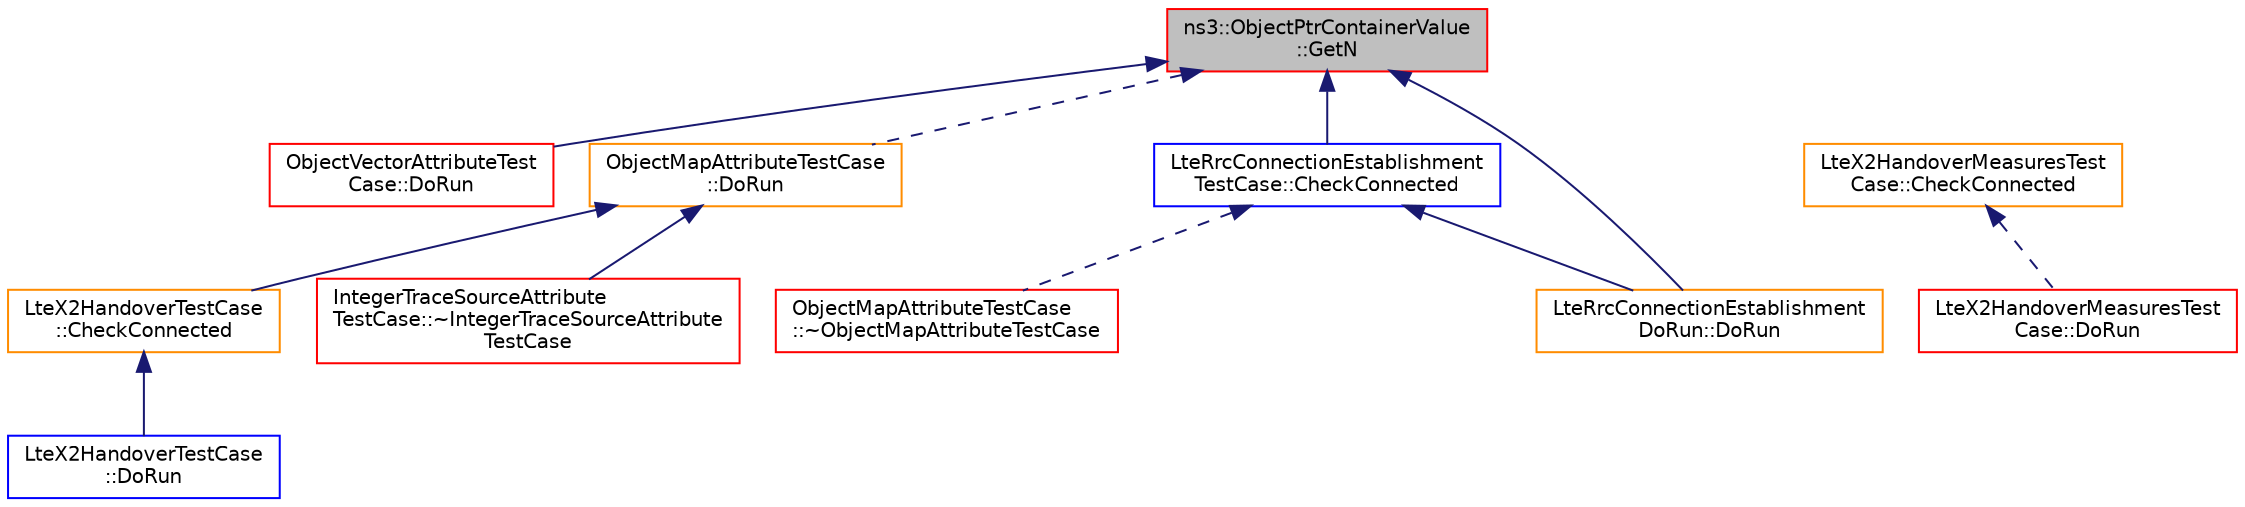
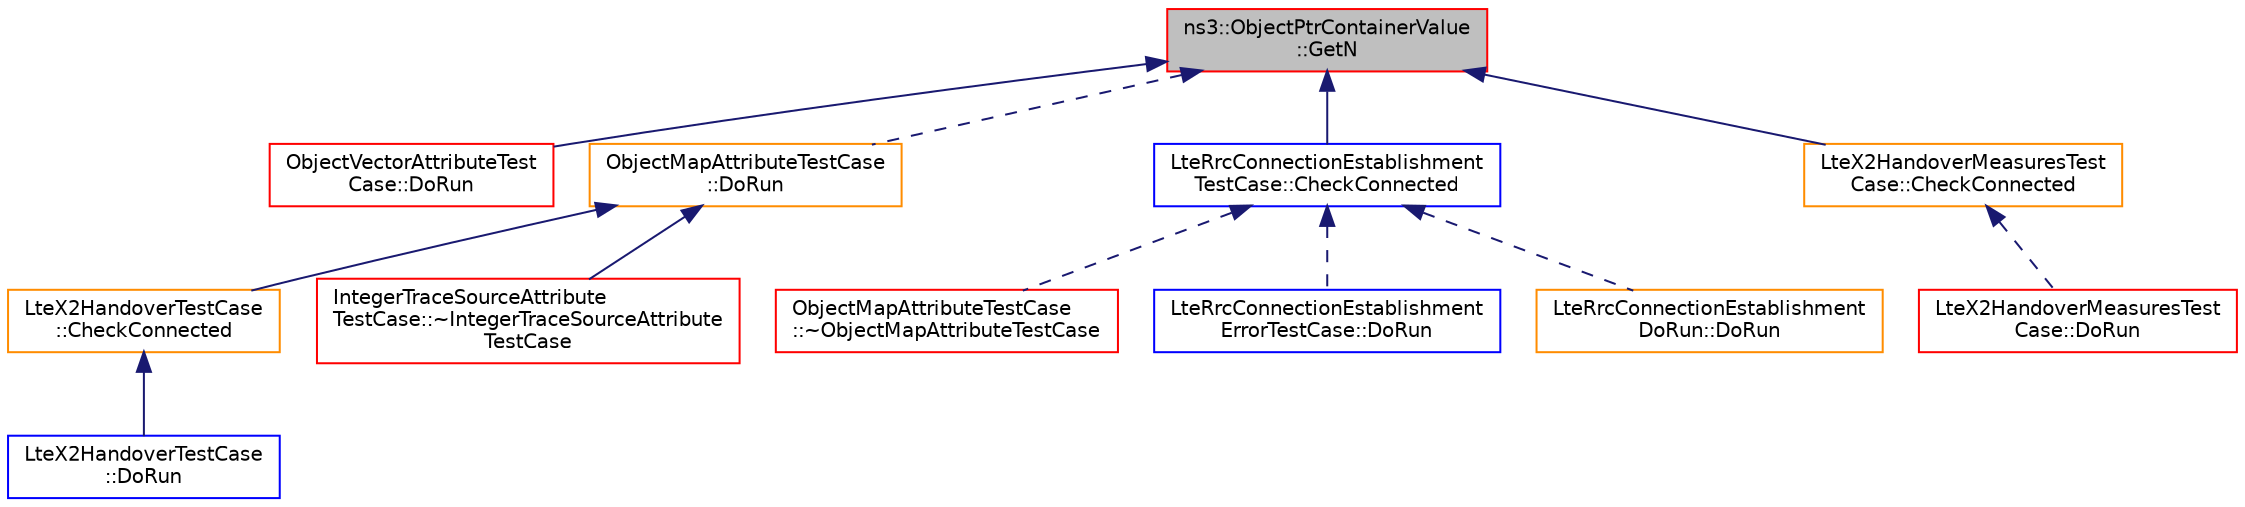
edge "LteRrcConnectionEstablishment DoRun::DoRun" -> "ns3::ObjectPtrContainerValue ::GetN": now "LteX2HandoverMeasuresTest Case::CheckConnected" -> "ns3::ObjectPtrContainerValue ::GetN"
edge "LteRrcConnectionEstablishment DoRun::DoRun" -> "LteRrcConnectionEstablishment TestCase::CheckConnected": style solid -> dashed
node "LteRrcConnectionEstablishment ErrorTestCase::DoRun": added
